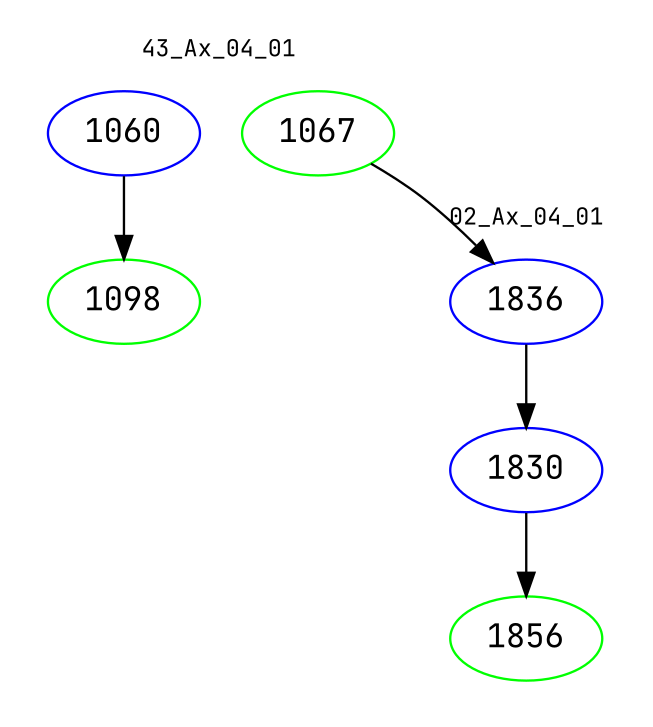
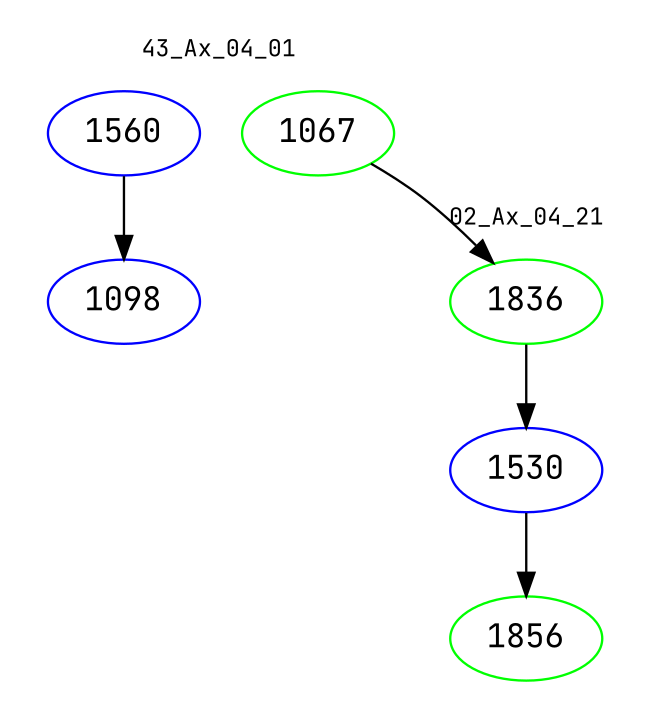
node "1060": label "1060" -> "1560"
cluster "02_Ax_04_01": label "02_Ax_04_01" -> "02_Ax_04_21"
node "1098": color green -> blue
node "1836": color blue -> green
node "1830": label "1830" -> "1530"
